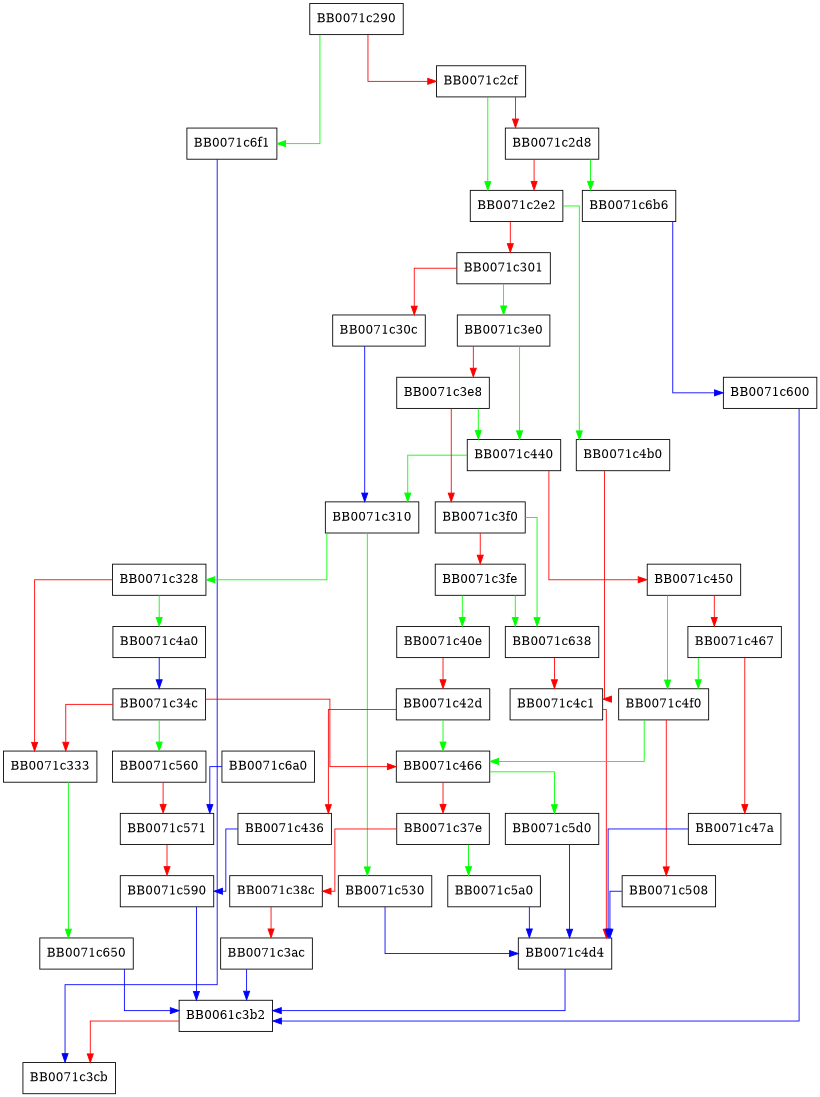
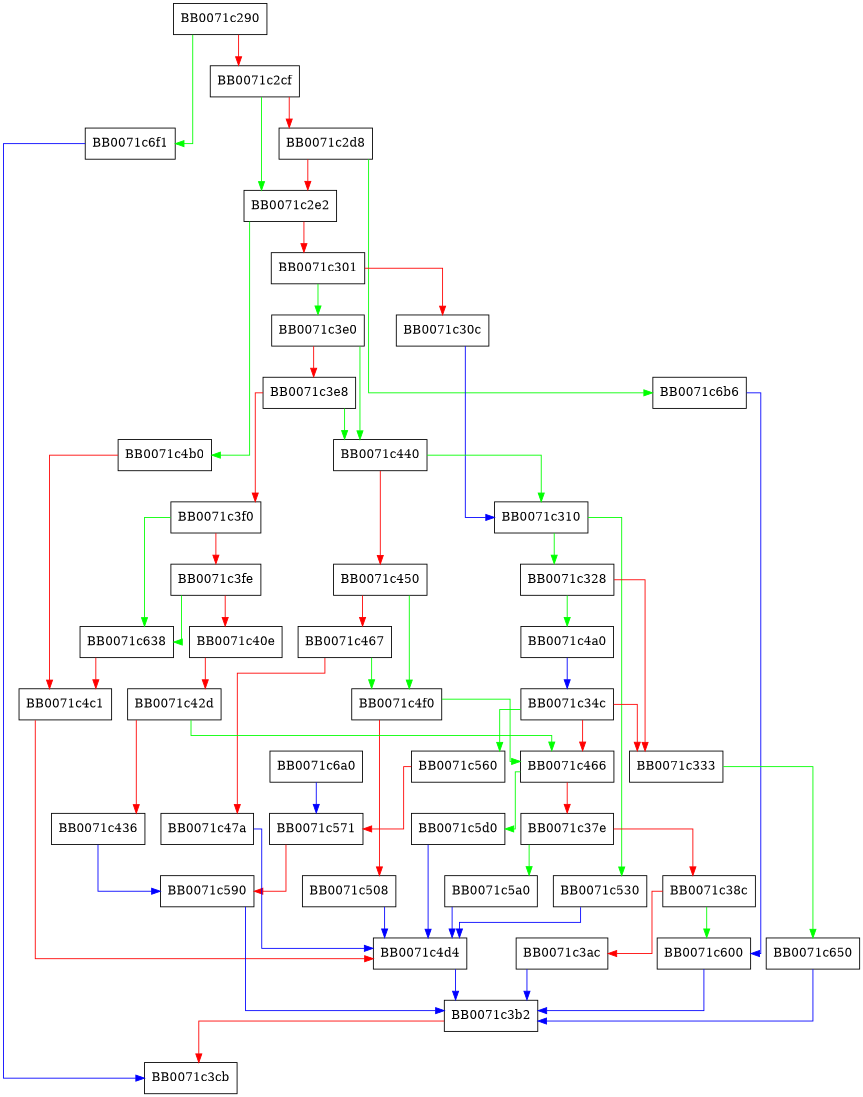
edge "BB0071c3fe" -> "BB0071c40e": color green -> red
edge "BB0071c38c" -> "BB0071c600": added
node "BB0061c3b2": label "BB0061c3b2" -> "BB0071c3b2"
